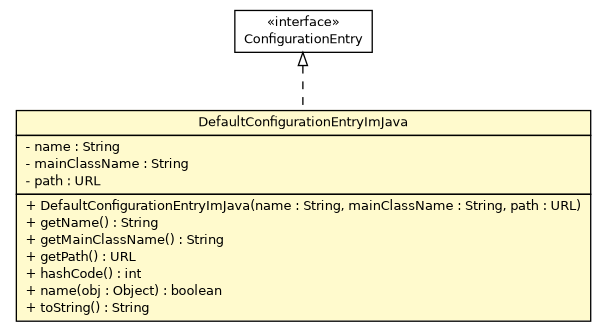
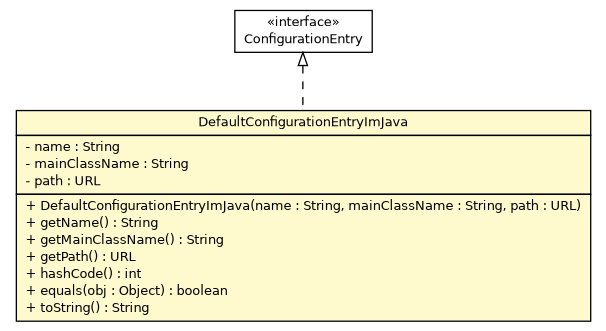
node "DefaultConfigurationEntryImJava": text "+ name(obj : Object) : boolean" -> "+ equals(obj : Object) : boolean"
